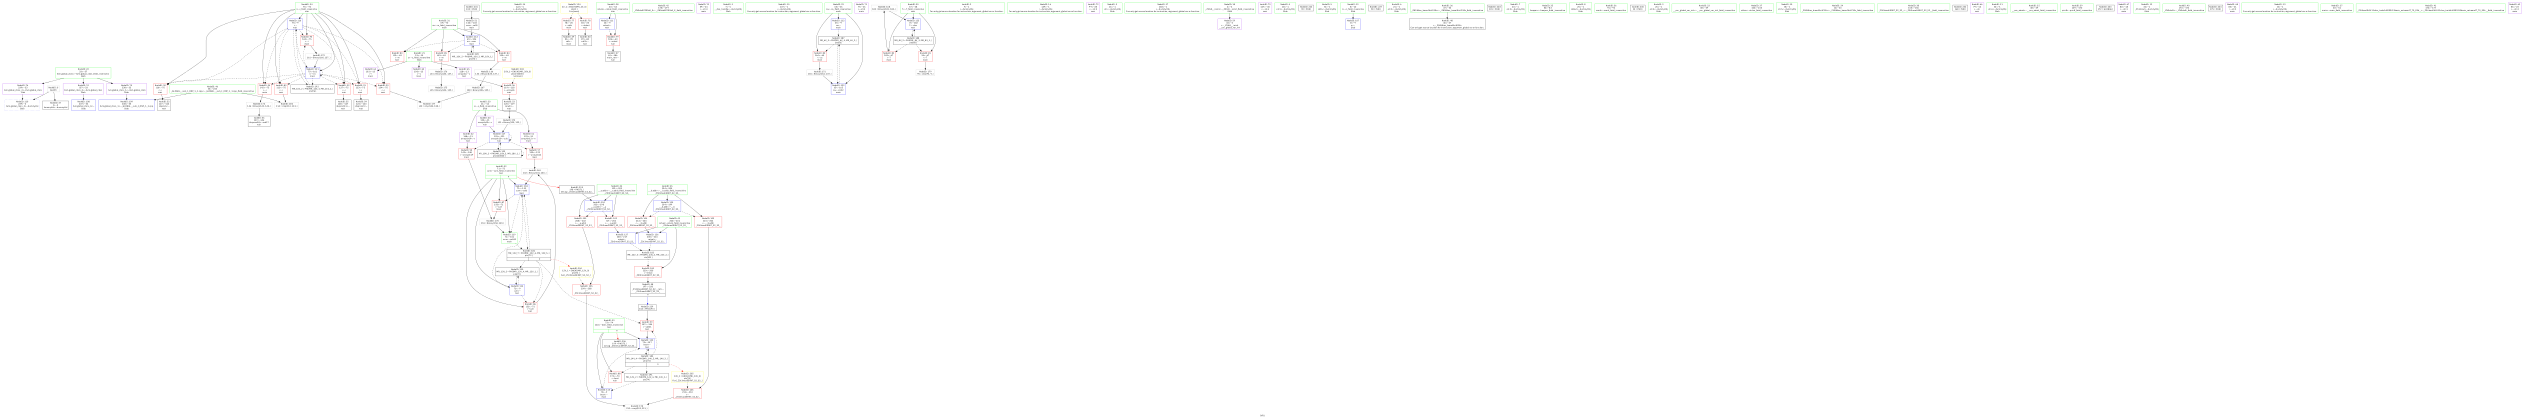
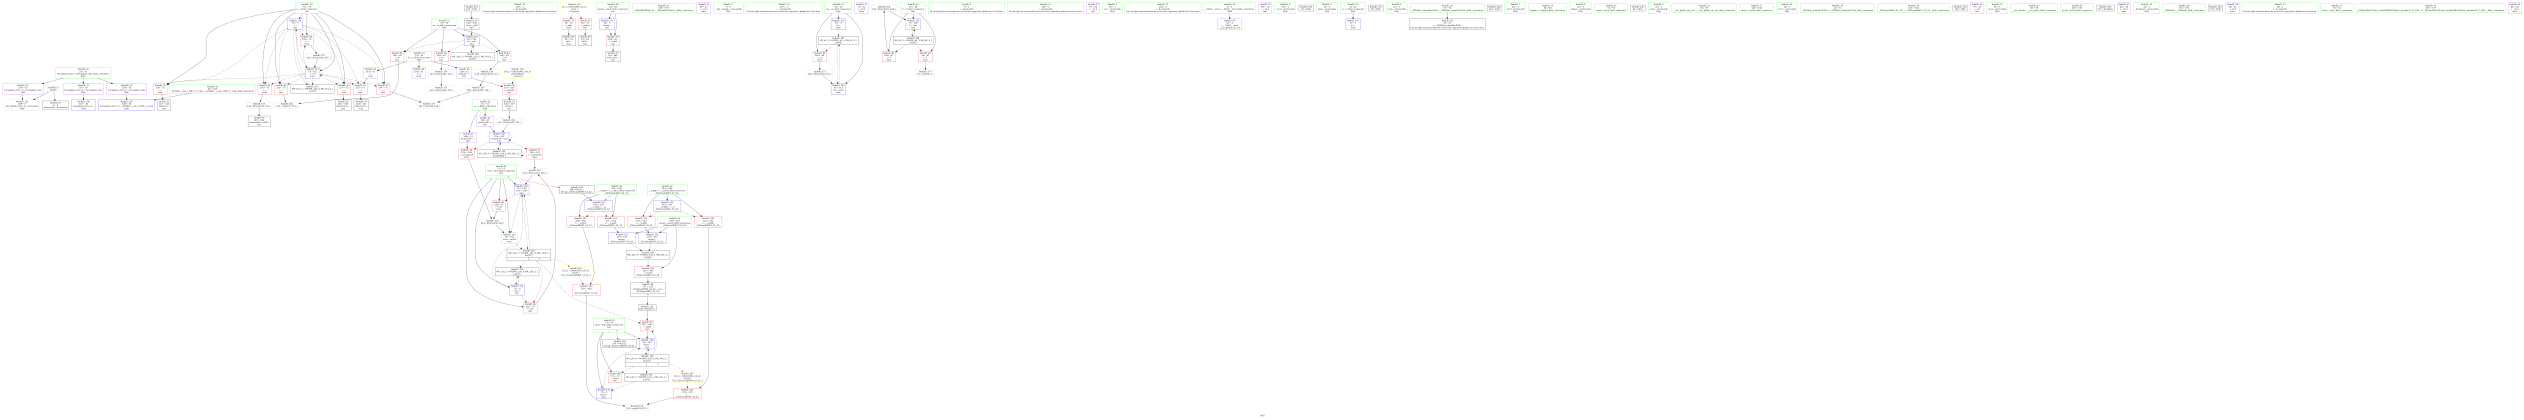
edge "NodeID: 34" -> "NodeID: 91": now "NodeID: 64" -> "NodeID: 91"
edge "NodeID: 46" -> "NodeID: 180": now "NodeID: 83" -> "NodeID: 180"
node "NodeID: 61": removed
edge "NodeID: 44" -> "NodeID: 124": color black -> red
